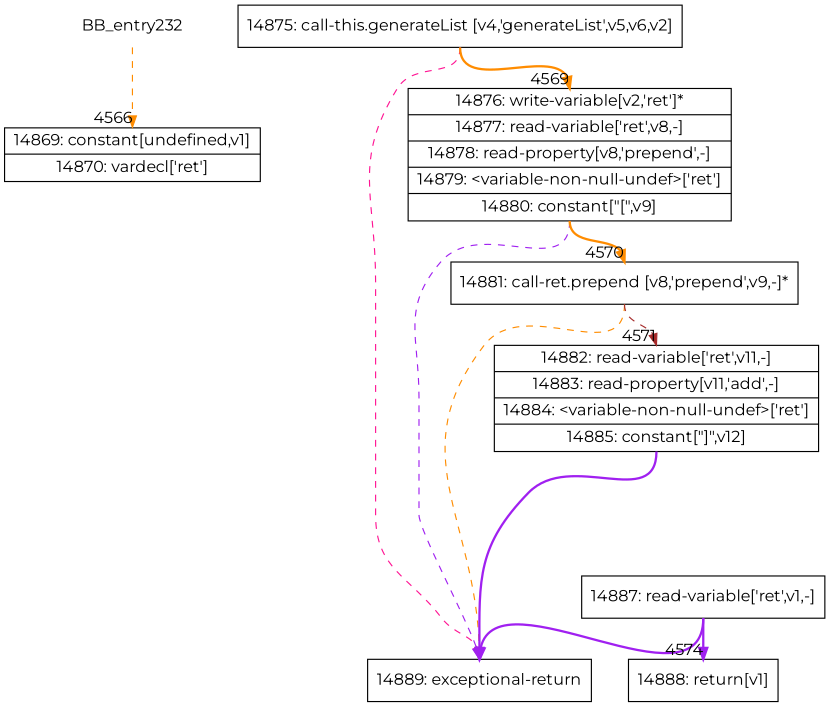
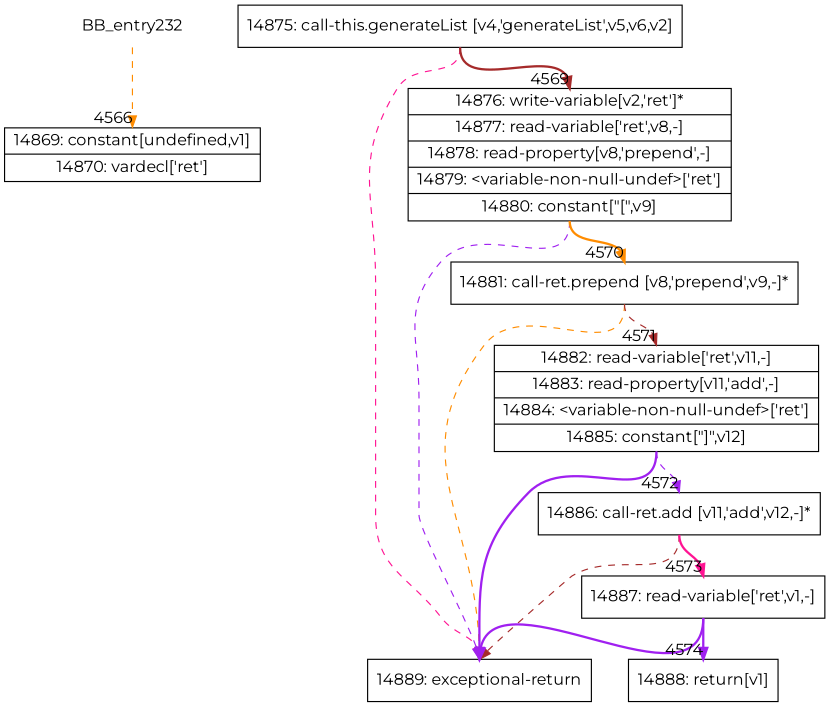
edge "14875: call-this.generateList [v4,'generateList',v5,v6,v2]" -> "14876: write-variable[v2,'ret']*": color darkorange -> brown
node "14886: call-ret.add [v11,'add',v12,-]*": added
